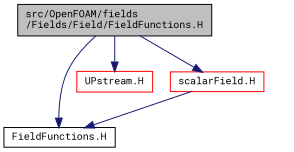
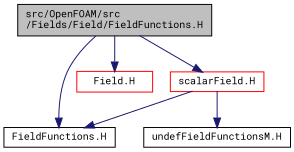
node "src/OpenFOAM/fields /Fields/Field/FieldFunctions.H": label "src/OpenFOAM/fields /Fields/Field/FieldFunctions.H" -> "src/OpenFOAM/src /Fields/Field/FieldFunctions.H"
node "UPstream.H": label "UPstream.H" -> "Field.H"
node "undefFieldFunctionsM.H": added
